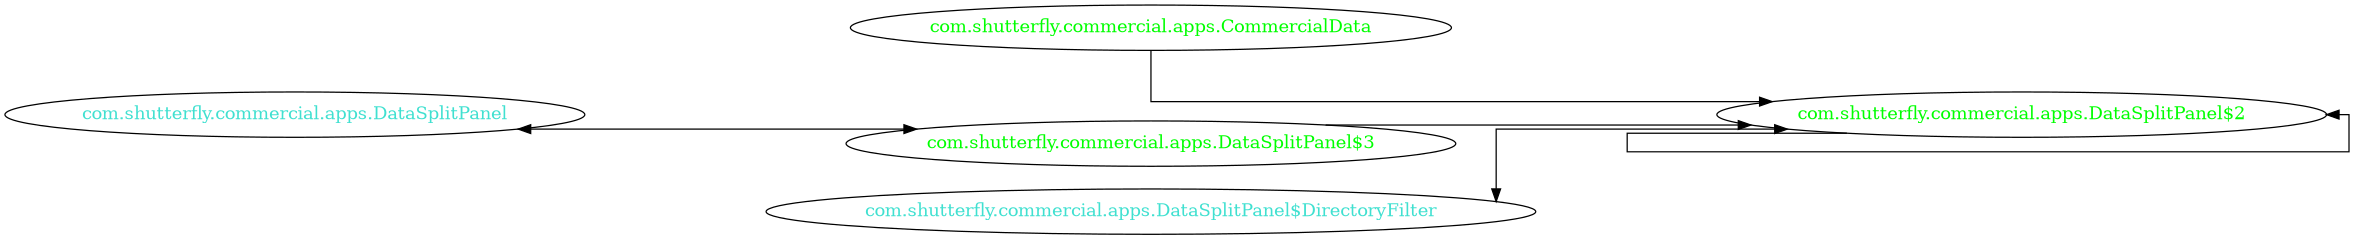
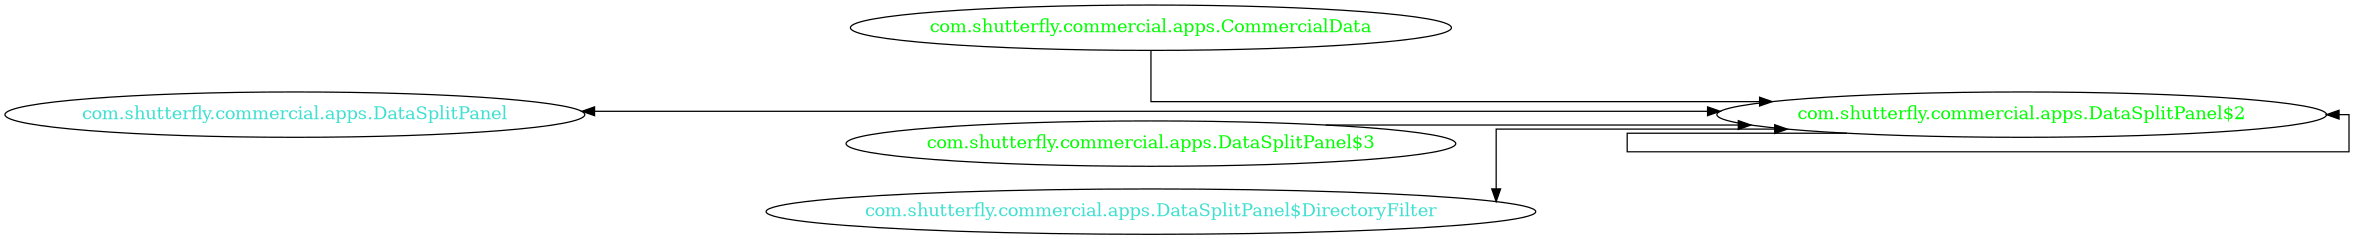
edge "com.shutterfly.commercial.apps.DataSplitPanel" -- "com.shutterfly.commercial.apps.DataSplitPanel$3": now "com.shutterfly.commercial.apps.DataSplitPanel" -- "com.shutterfly.commercial.apps.DataSplitPanel$2"
